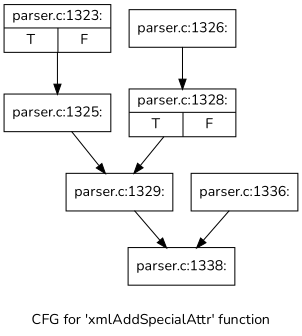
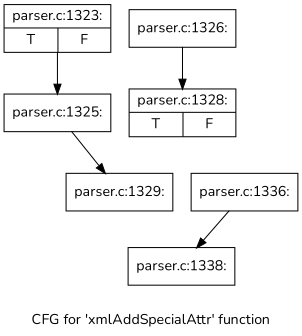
edge "parser.c:1328:" -> "parser.c:1329:": removed
edge "parser.c:1329:" -> "parser.c:1338:": removed
